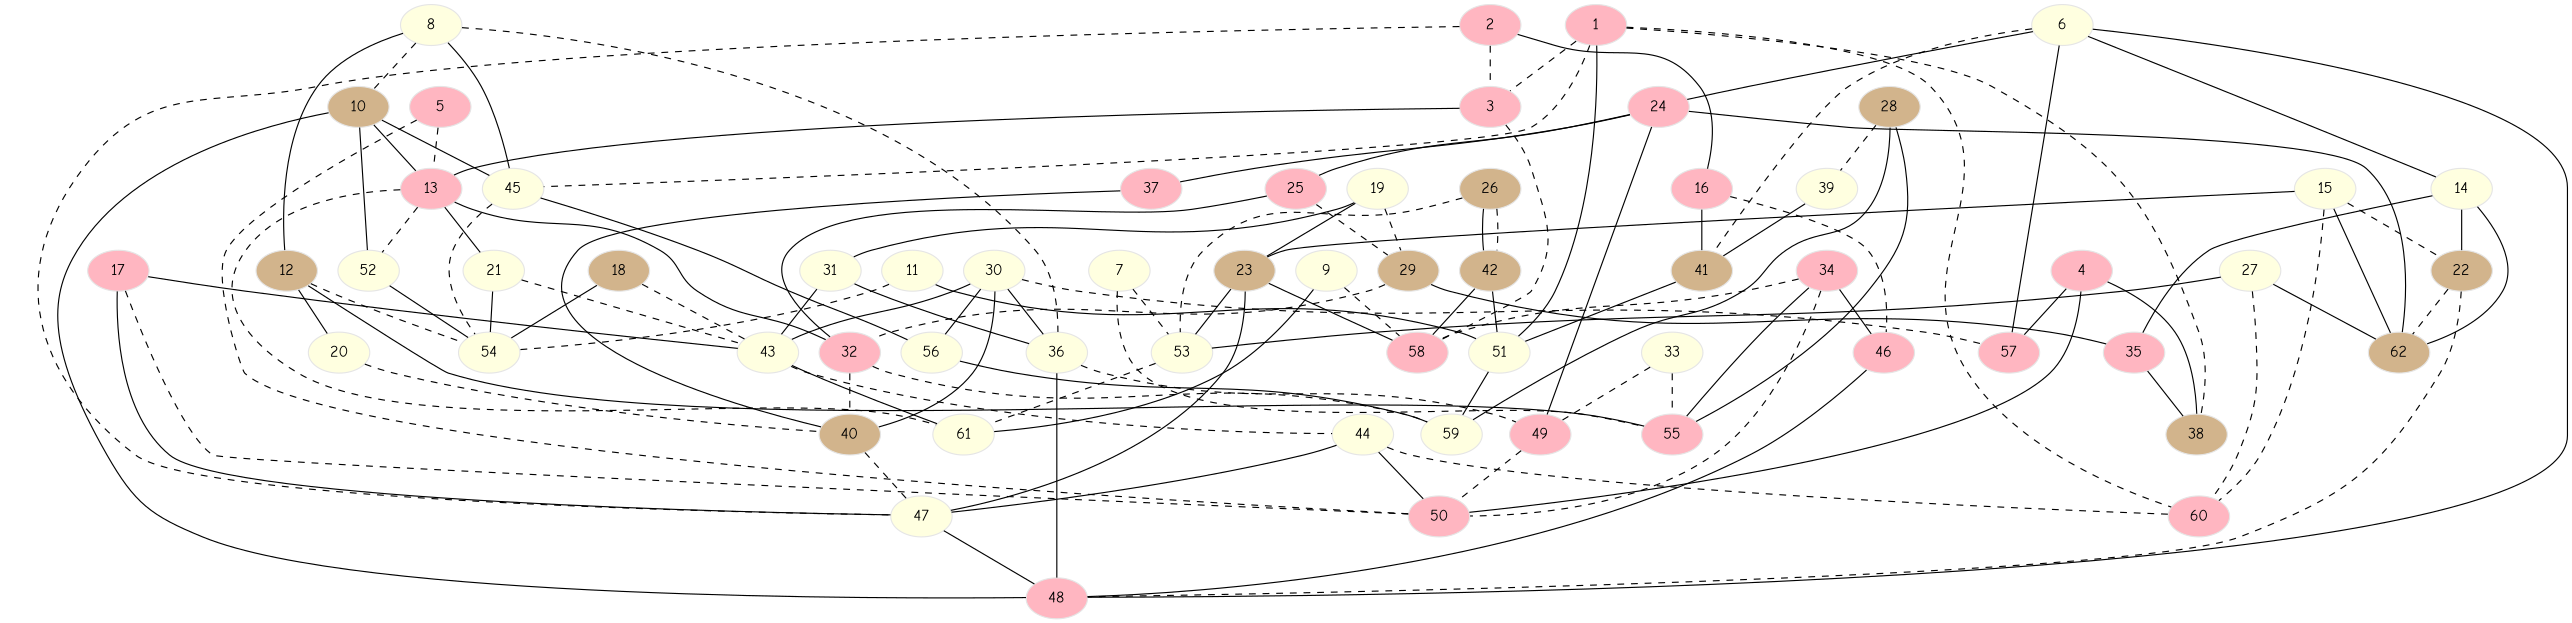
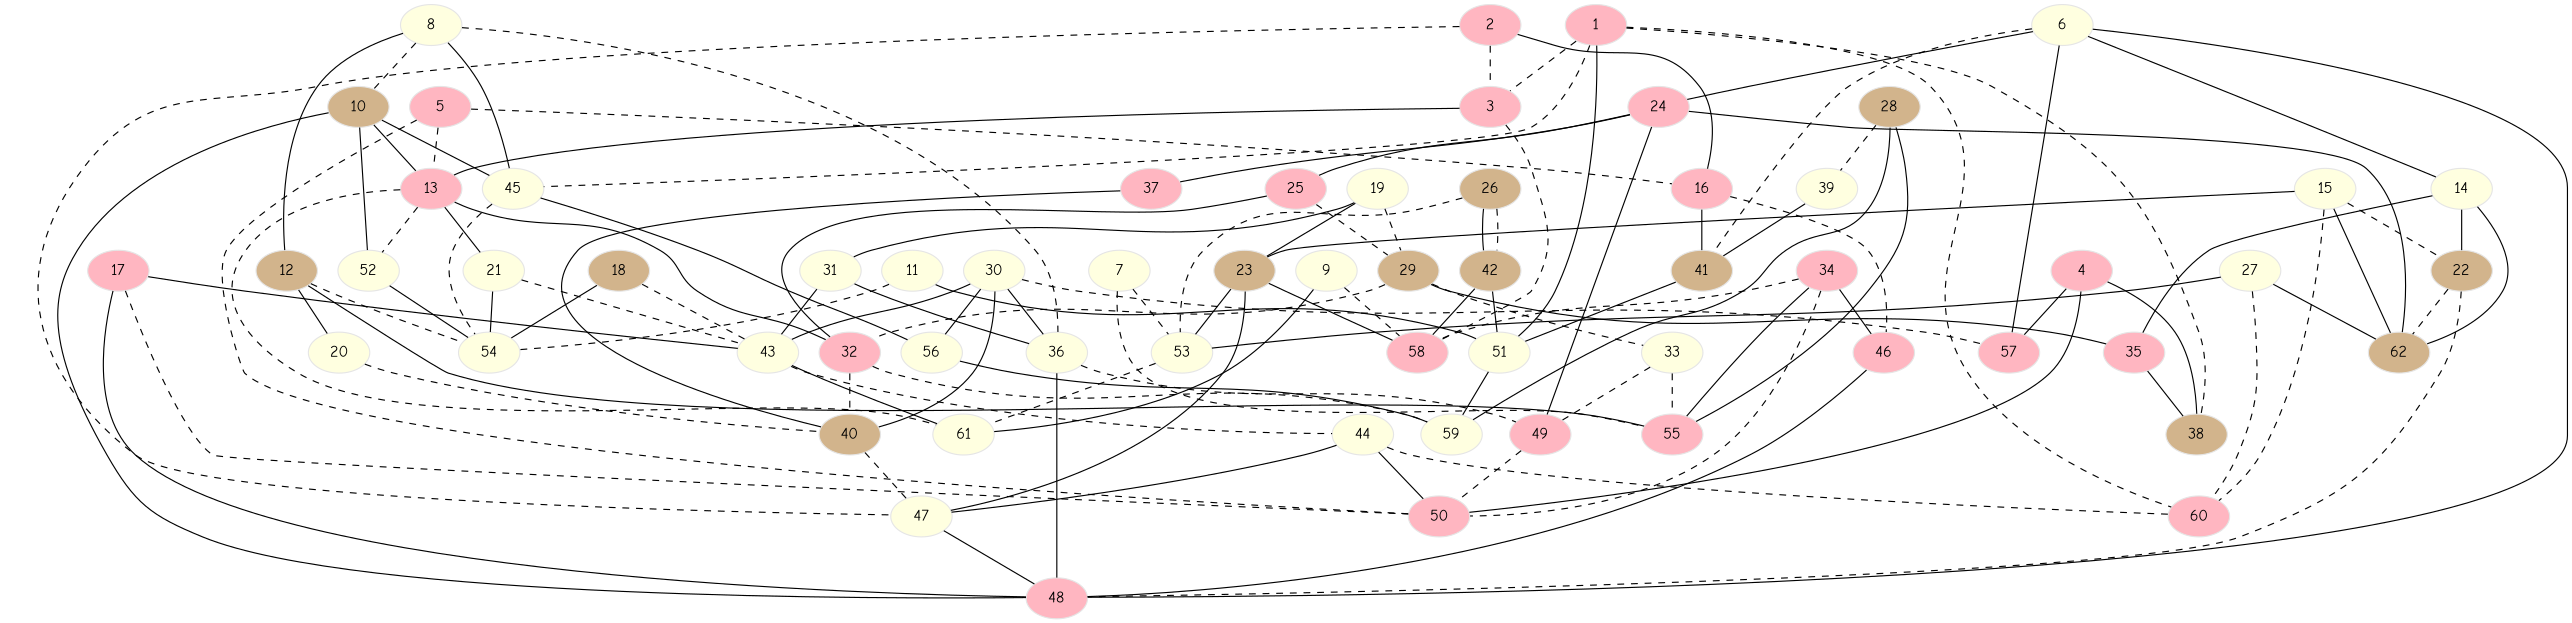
edge "5" -- "16": added
edge "29" -- "33": added
edge "17" -- "47": now "17" -- "48"
